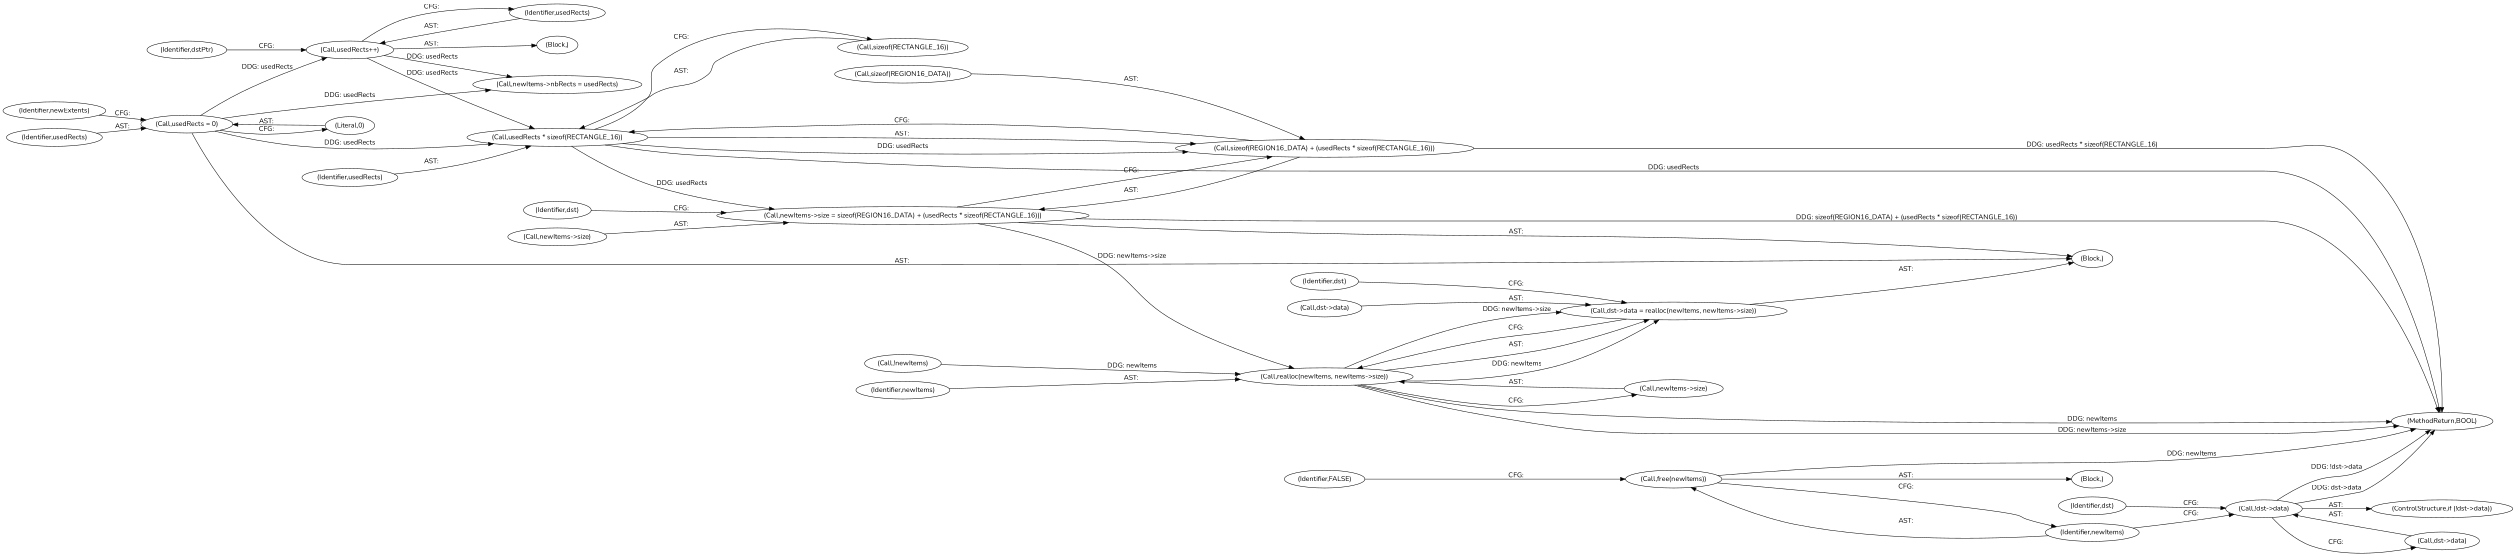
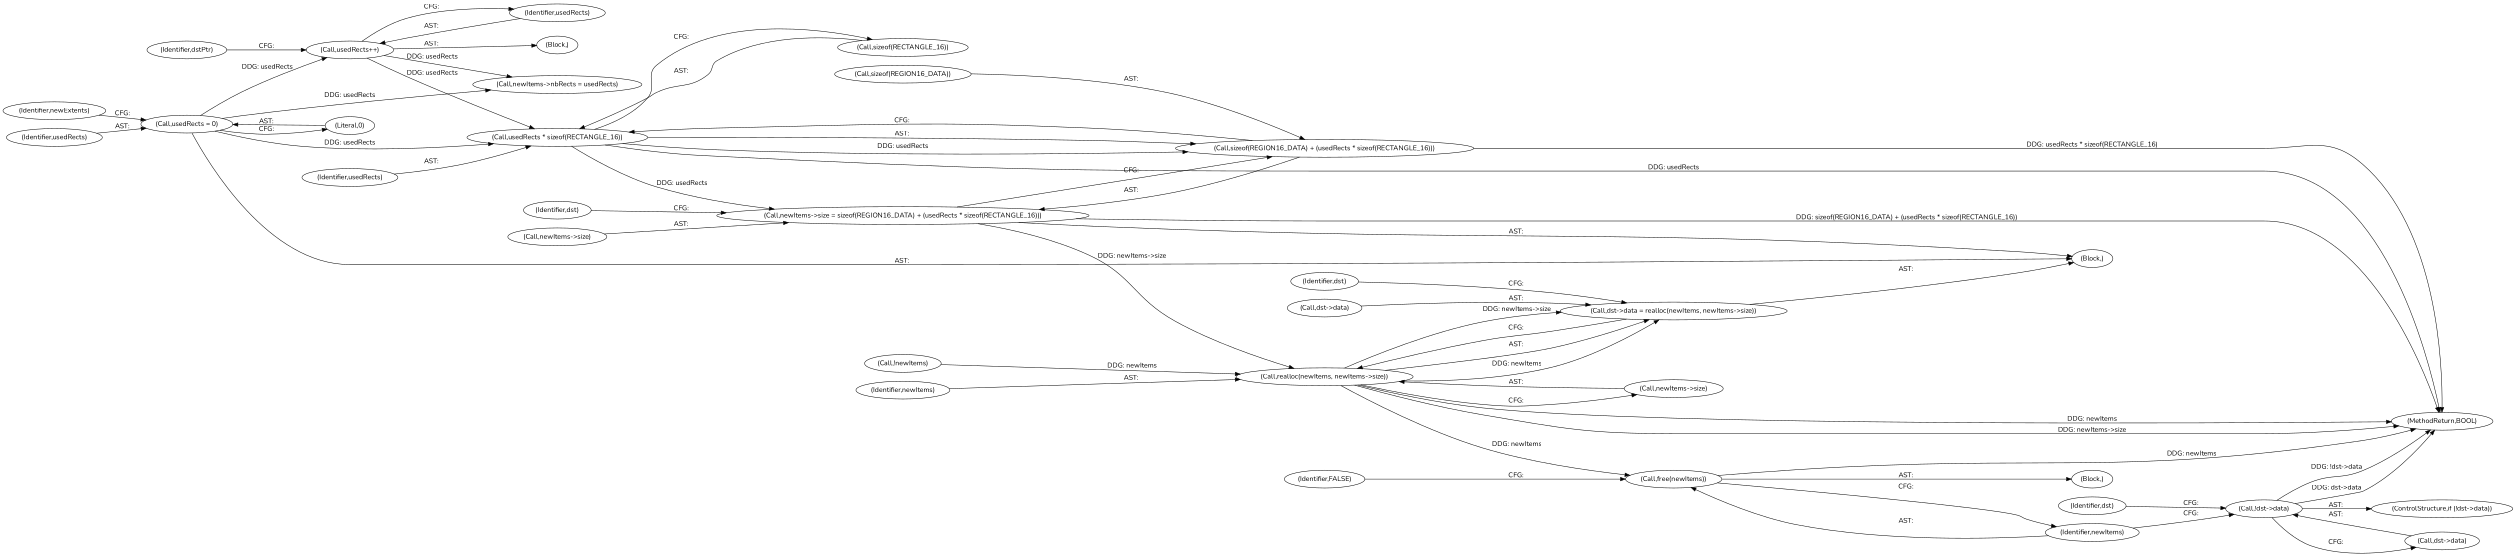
edge "(Call,realloc(newItems, newItems->size))" -> "(Call,free(newItems))": added, label "DDG: newItems"
